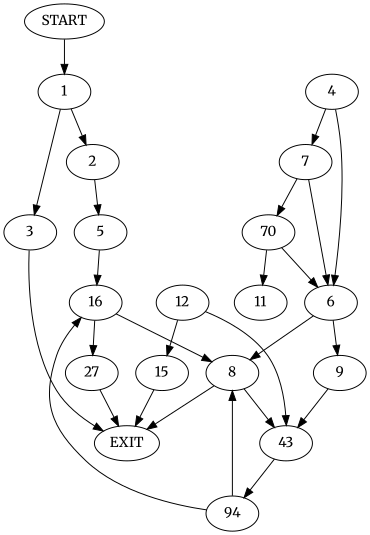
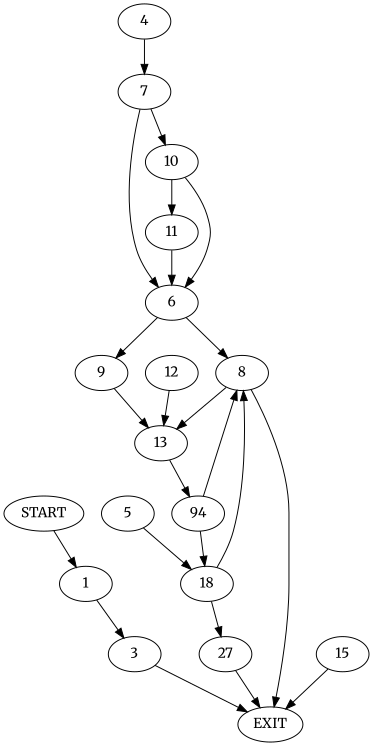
node "2": removed
edge "4" -> "6": now "11" -> "6"
node "70": label "70" -> "10"
node "16": label "16" -> "18"
edge "12" -> "15": removed
node "43": label "43" -> "13"
